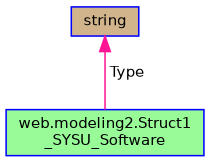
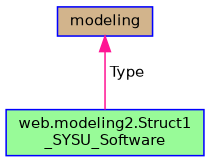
node "string": label "string" -> "modeling"
